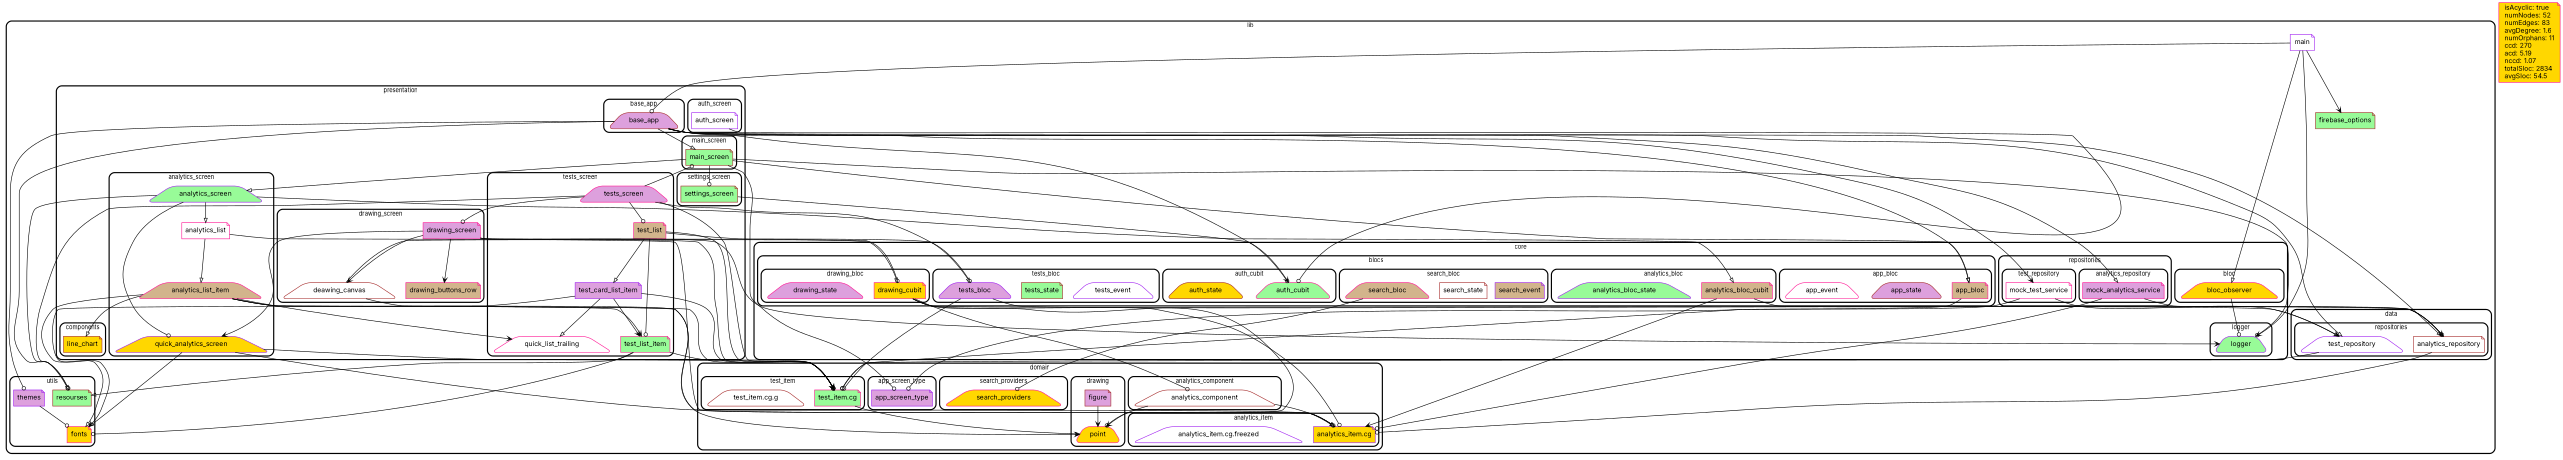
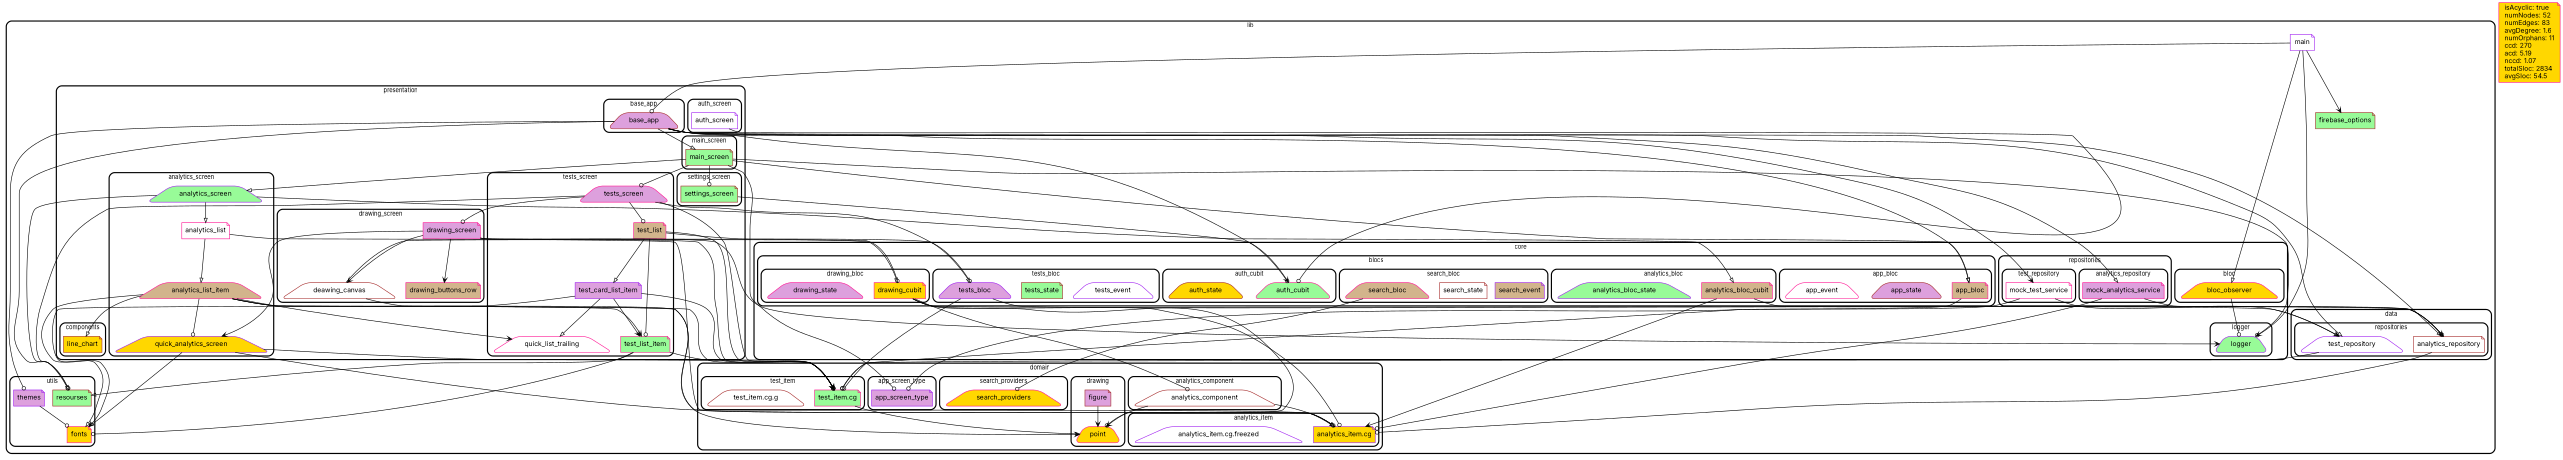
edge "tests_screen" -> "main_screen": reversed
edge "analytics_screen" -> "quick_analytics_screen": now "analytics_list_item" -> "quick_analytics_screen"
